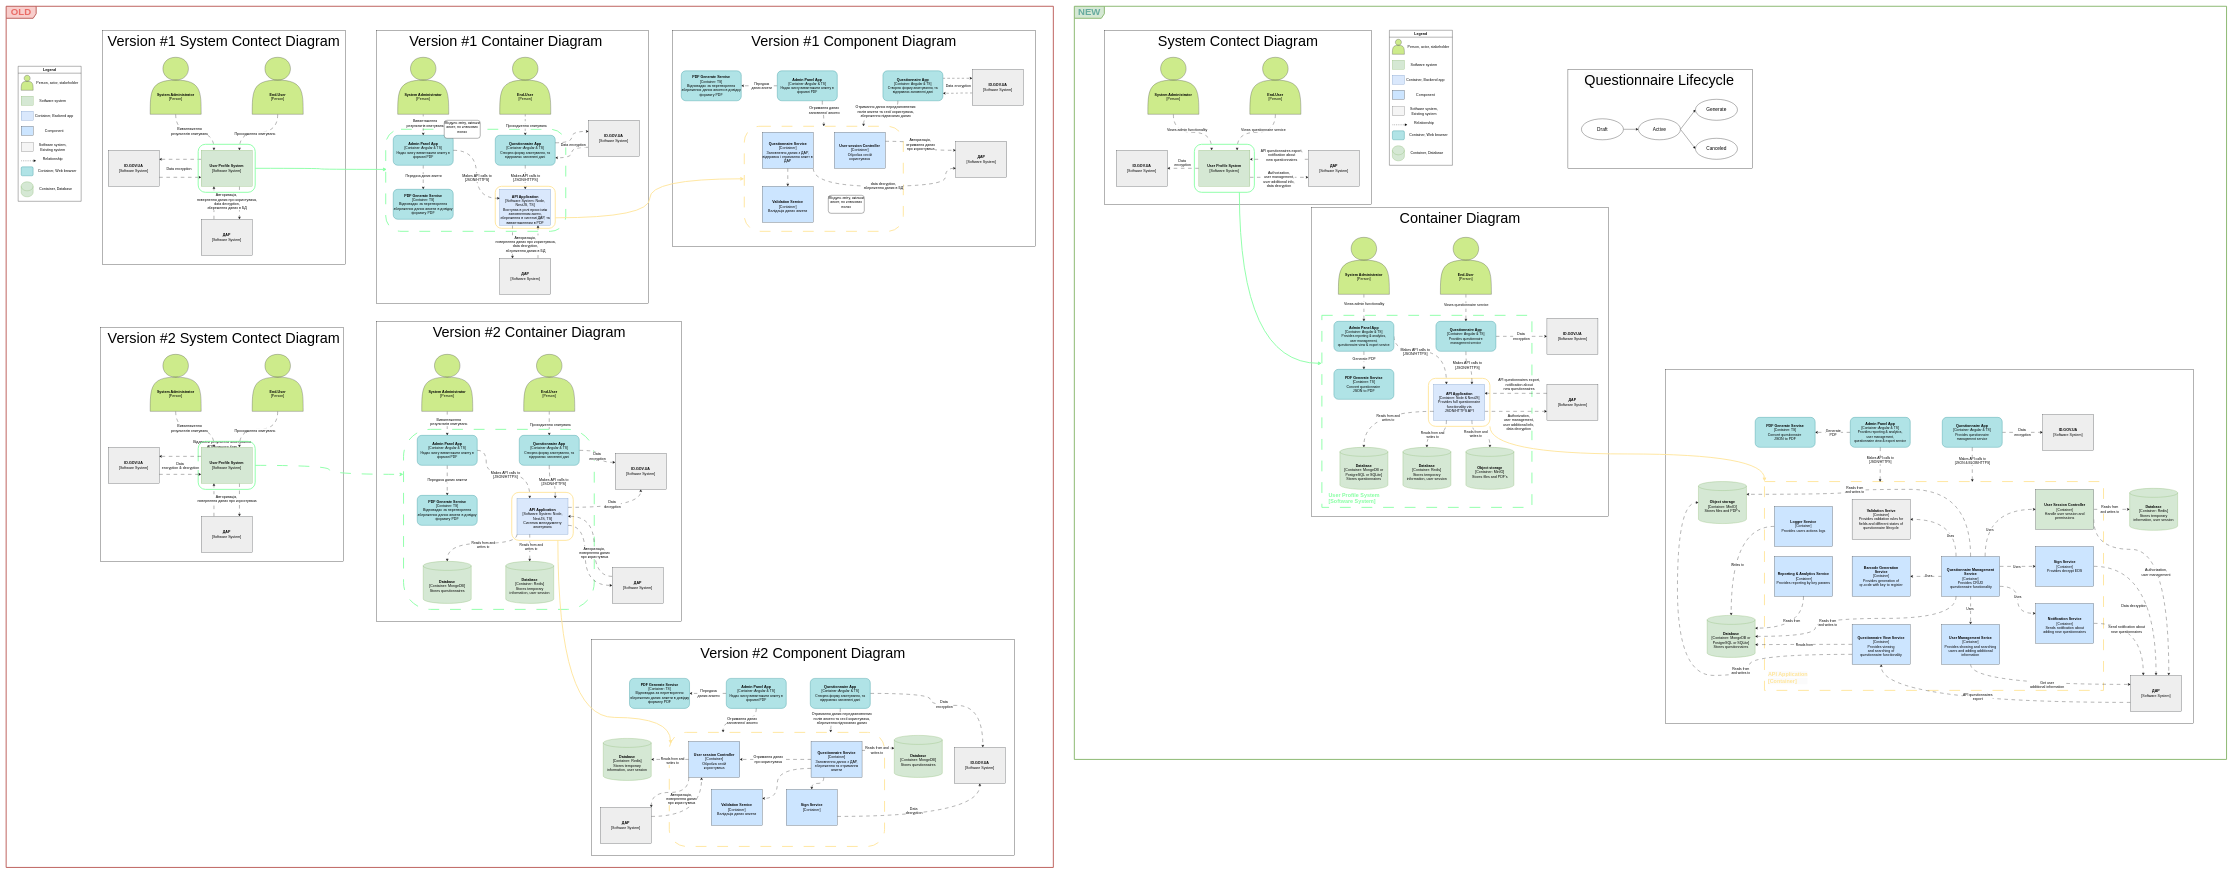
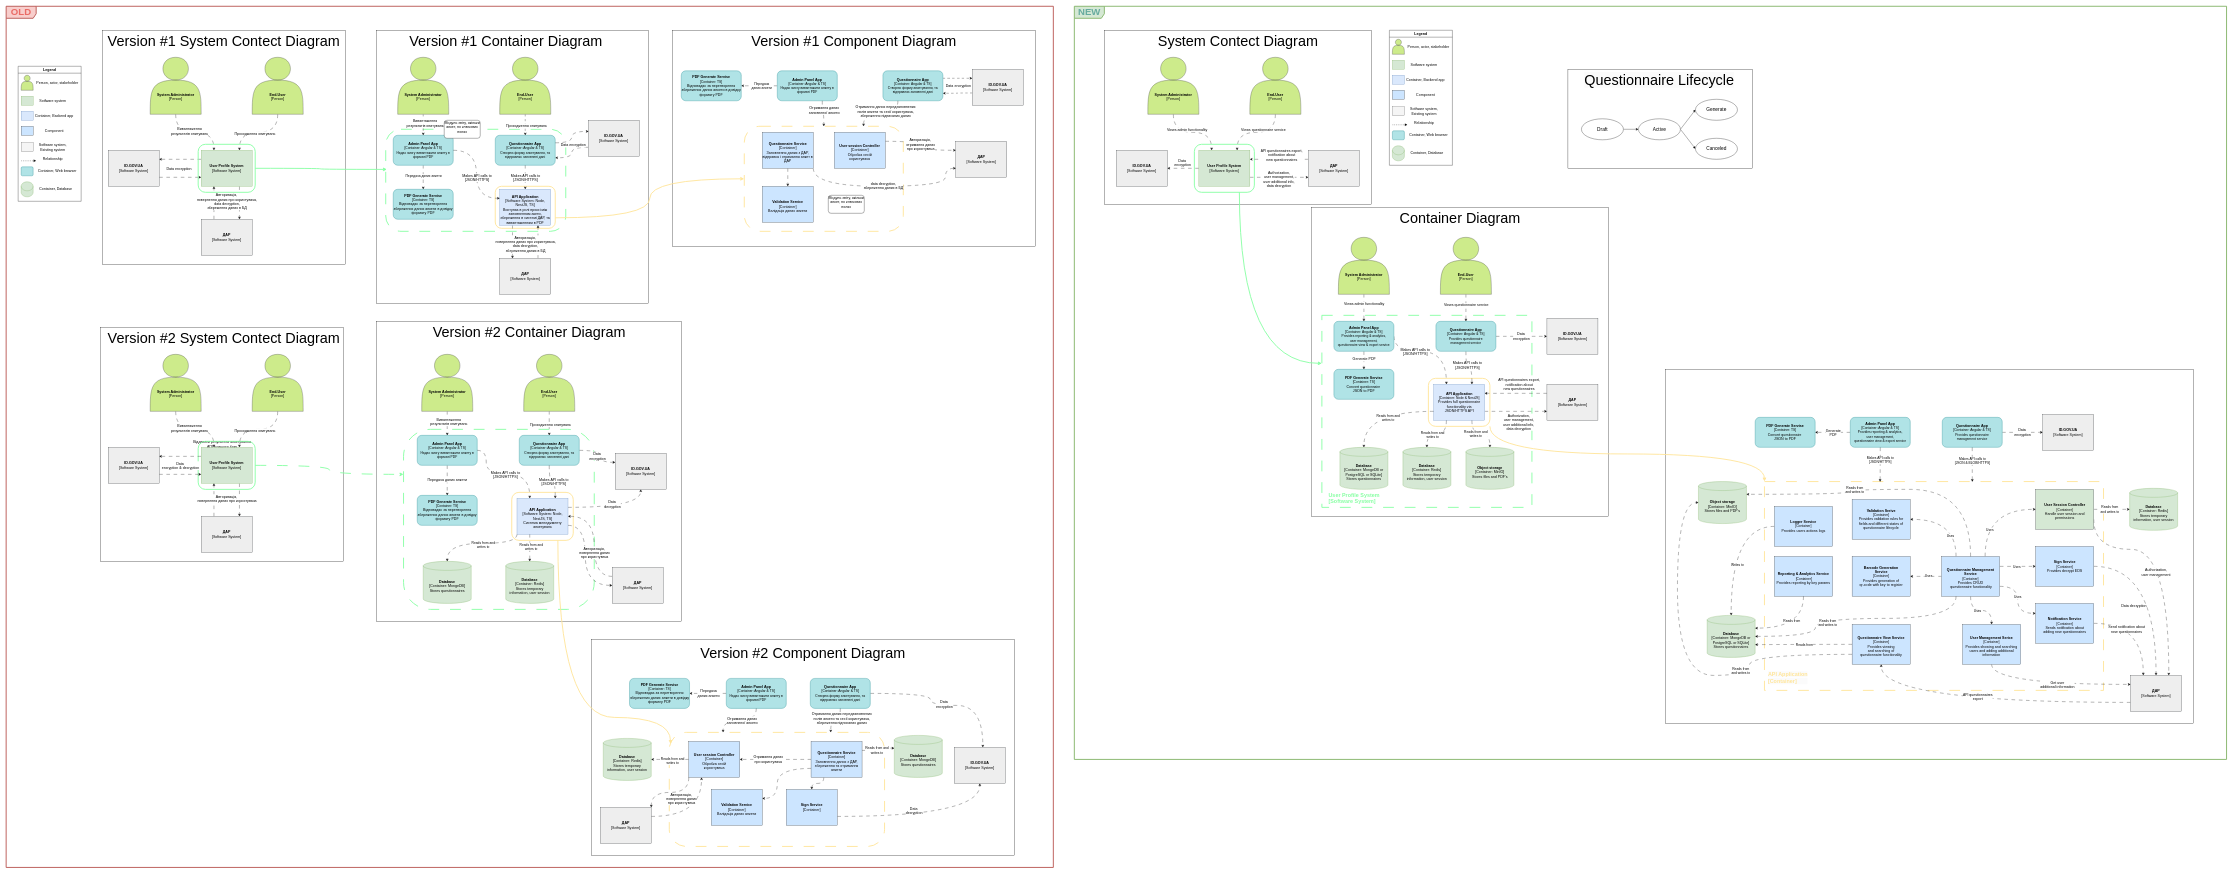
node "Validation Serive [Container] Provides validation rules for fields and different states of questionnaire lifecycle": fillcolor #eeeeee -> #cce5ff
node "User Management Serice [Container] Provides showing and searching users and adding additional information": moved (1970, 644) -> (1991, 644)
